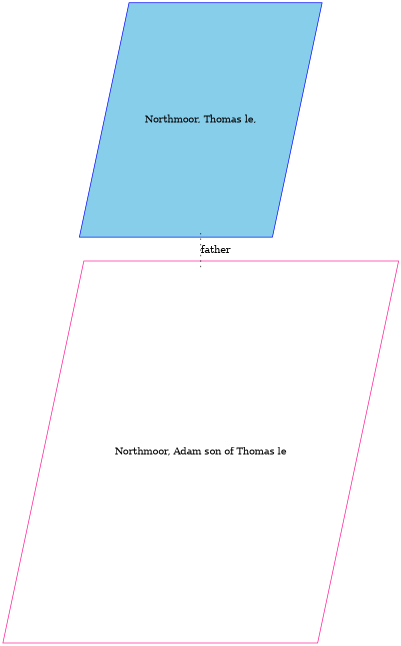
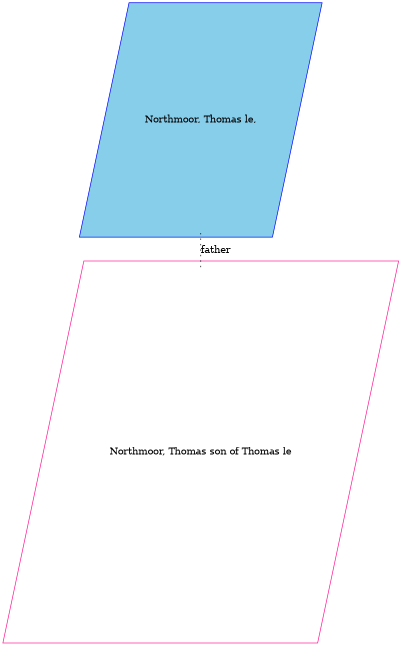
node "Northmoor, Adam son of Thomas le": label "Northmoor, Adam son of Thomas le" -> "Northmoor, Thomas son of Thomas le"
